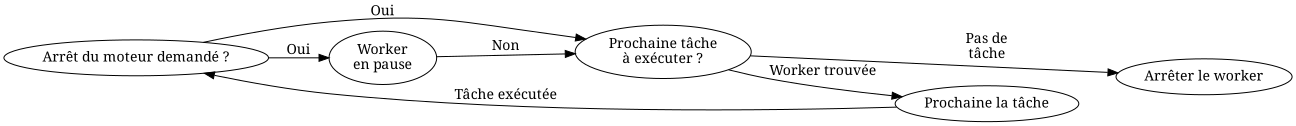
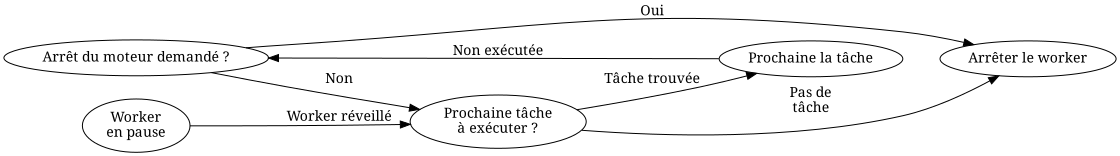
edge "Arrêt du moteur demandé ?" -> "Prochaine tâche à exécuter ?": label "Oui" -> "Non"
edge "Worker en pause" -> "Prochaine tâche à exécuter ?": label "Non" -> "Worker réveillé"
edge "Arrêt du moteur demandé ?" -> "Worker en pause": now "Arrêt du moteur demandé ?" -> "Arrêter le worker"
edge "Prochaine tâche à exécuter ?" -> "Prochaine la tâche": label "Worker trouvée" -> "Tâche trouvée"
edge "Prochaine la tâche" -> "Arrêt du moteur demandé ?": label "Tâche exécutée" -> "Non exécutée"
